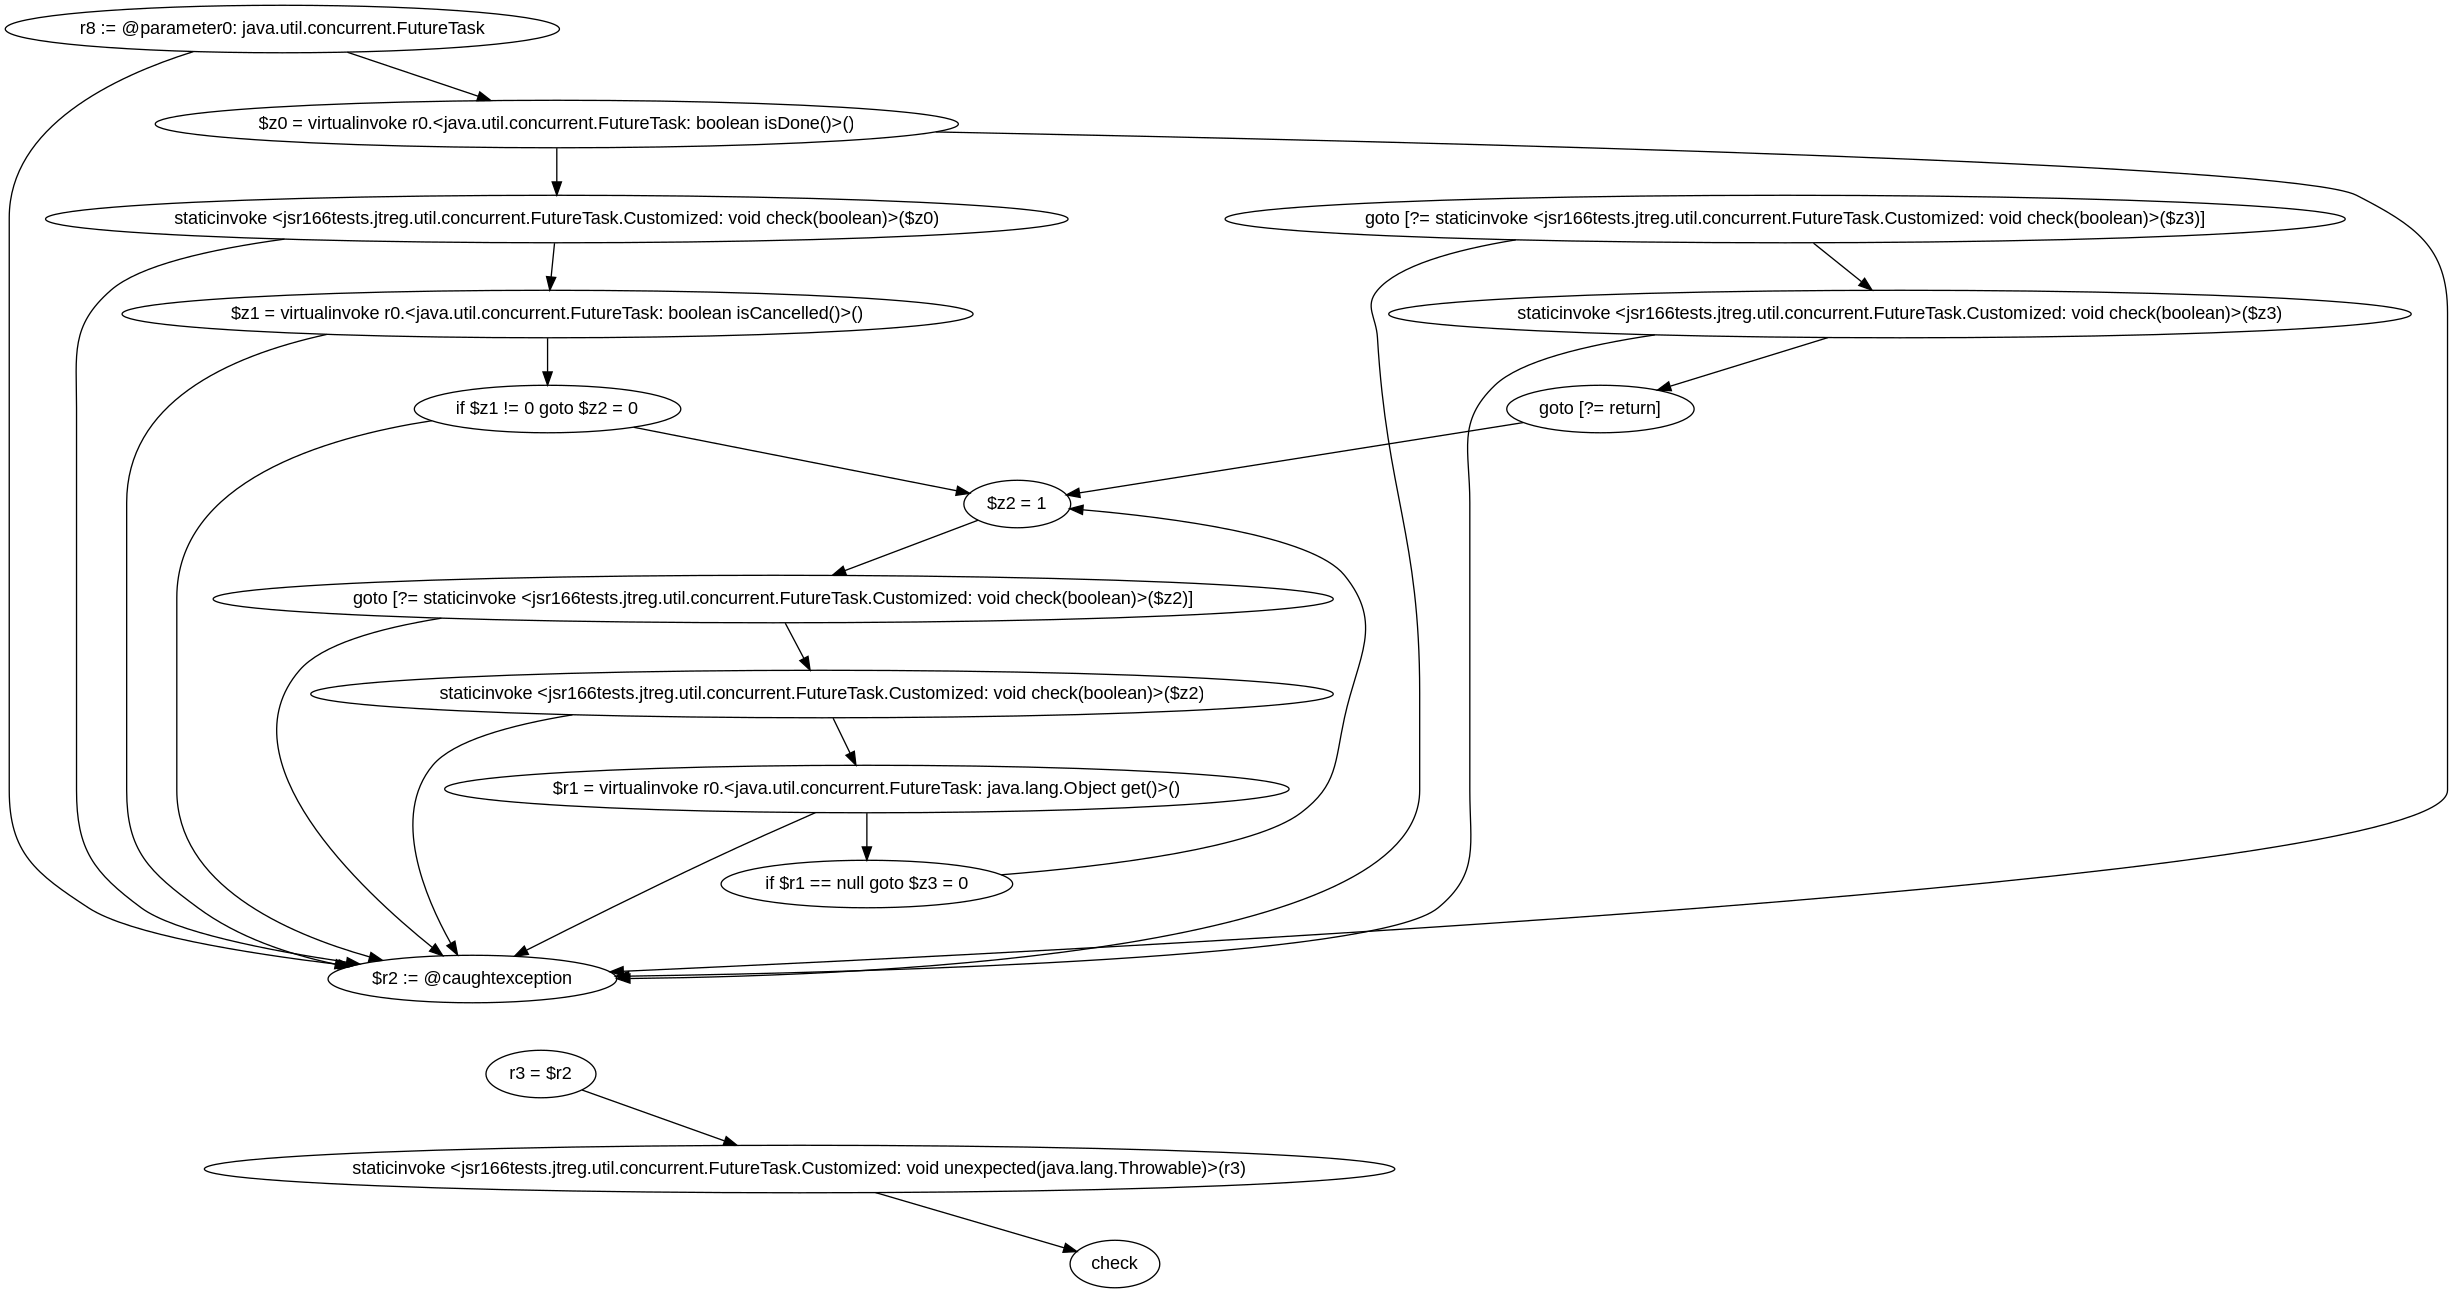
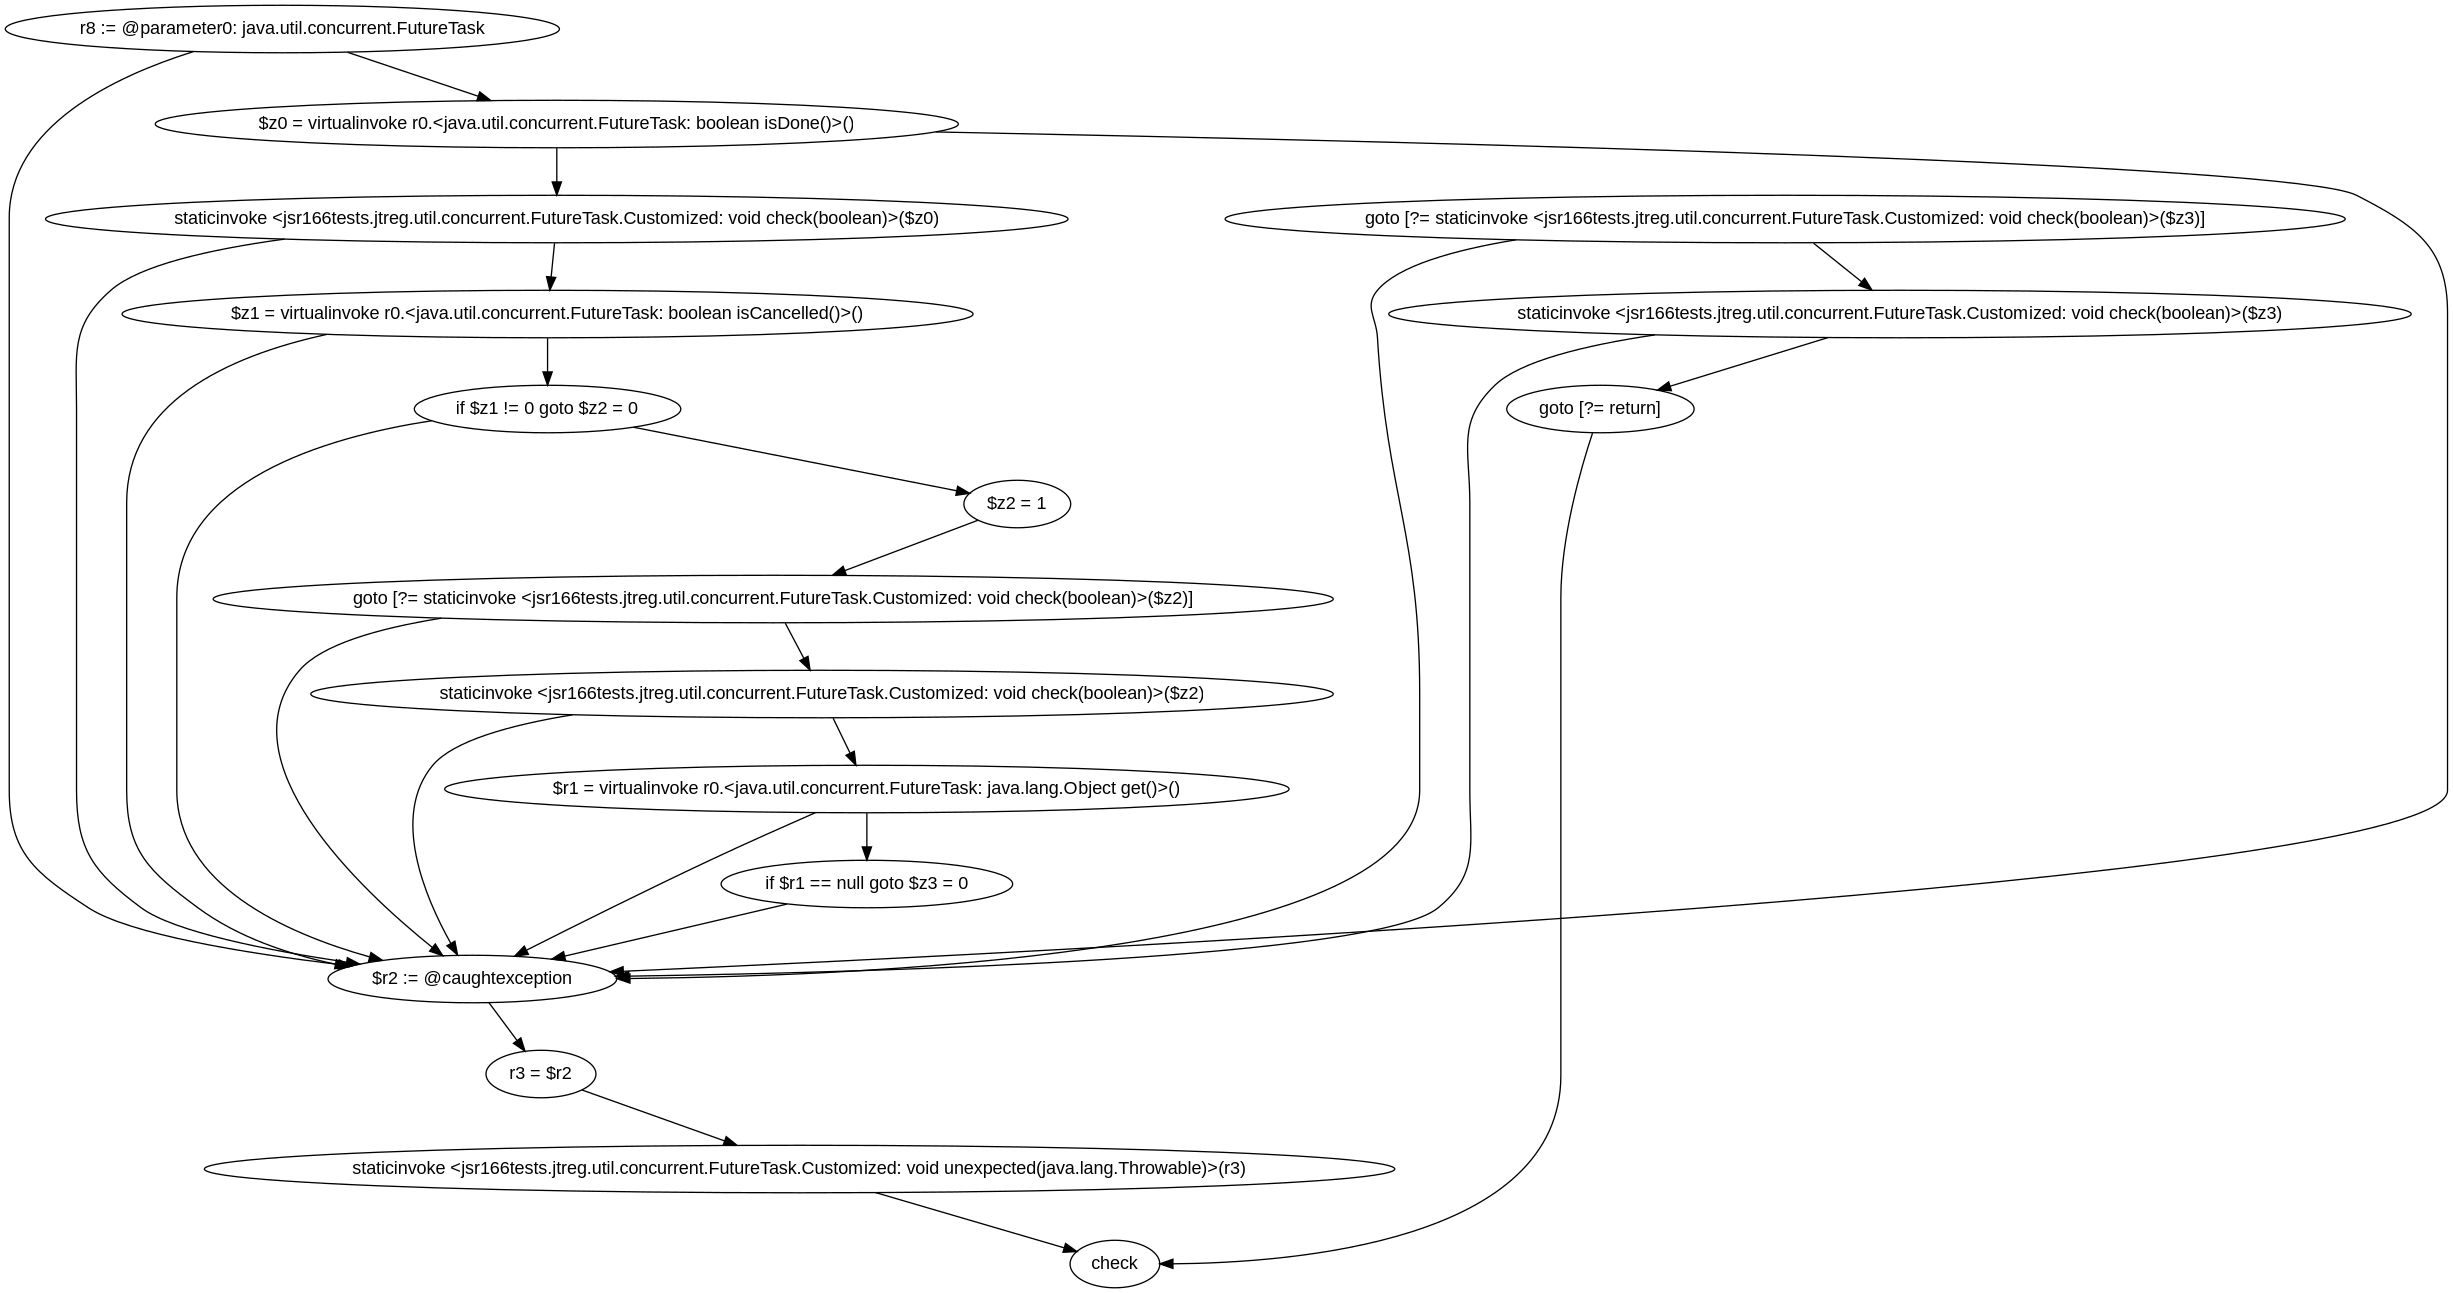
edge "goto [?= return]" -> "$z2 = 1": now "goto [?= return]" -> "check"
edge "if $r1 == null goto $z3 = 0" -> "$z2 = 1": now "if $r1 == null goto $z3 = 0" -> "$r2 := @caughtexception"
edge "$r2 := @caughtexception" -> "r3 = $r2": added
